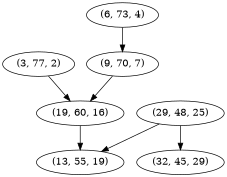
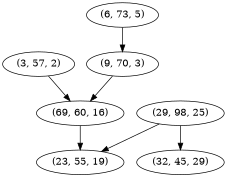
node "(6, 73, 4)": label "(6, 73, 4)" -> "(6, 73, 5)"
node "(3, 77, 2)": label "(3, 77, 2)" -> "(3, 57, 2)"
node "(9, 70, 7)": label "(9, 70, 7)" -> "(9, 70, 3)"
node "(19, 60, 16)": label "(19, 60, 16)" -> "(69, 60, 16)"
node "(29, 48, 25)": label "(29, 48, 25)" -> "(29, 98, 25)"
node "(13, 55, 19)": label "(13, 55, 19)" -> "(23, 55, 19)"
